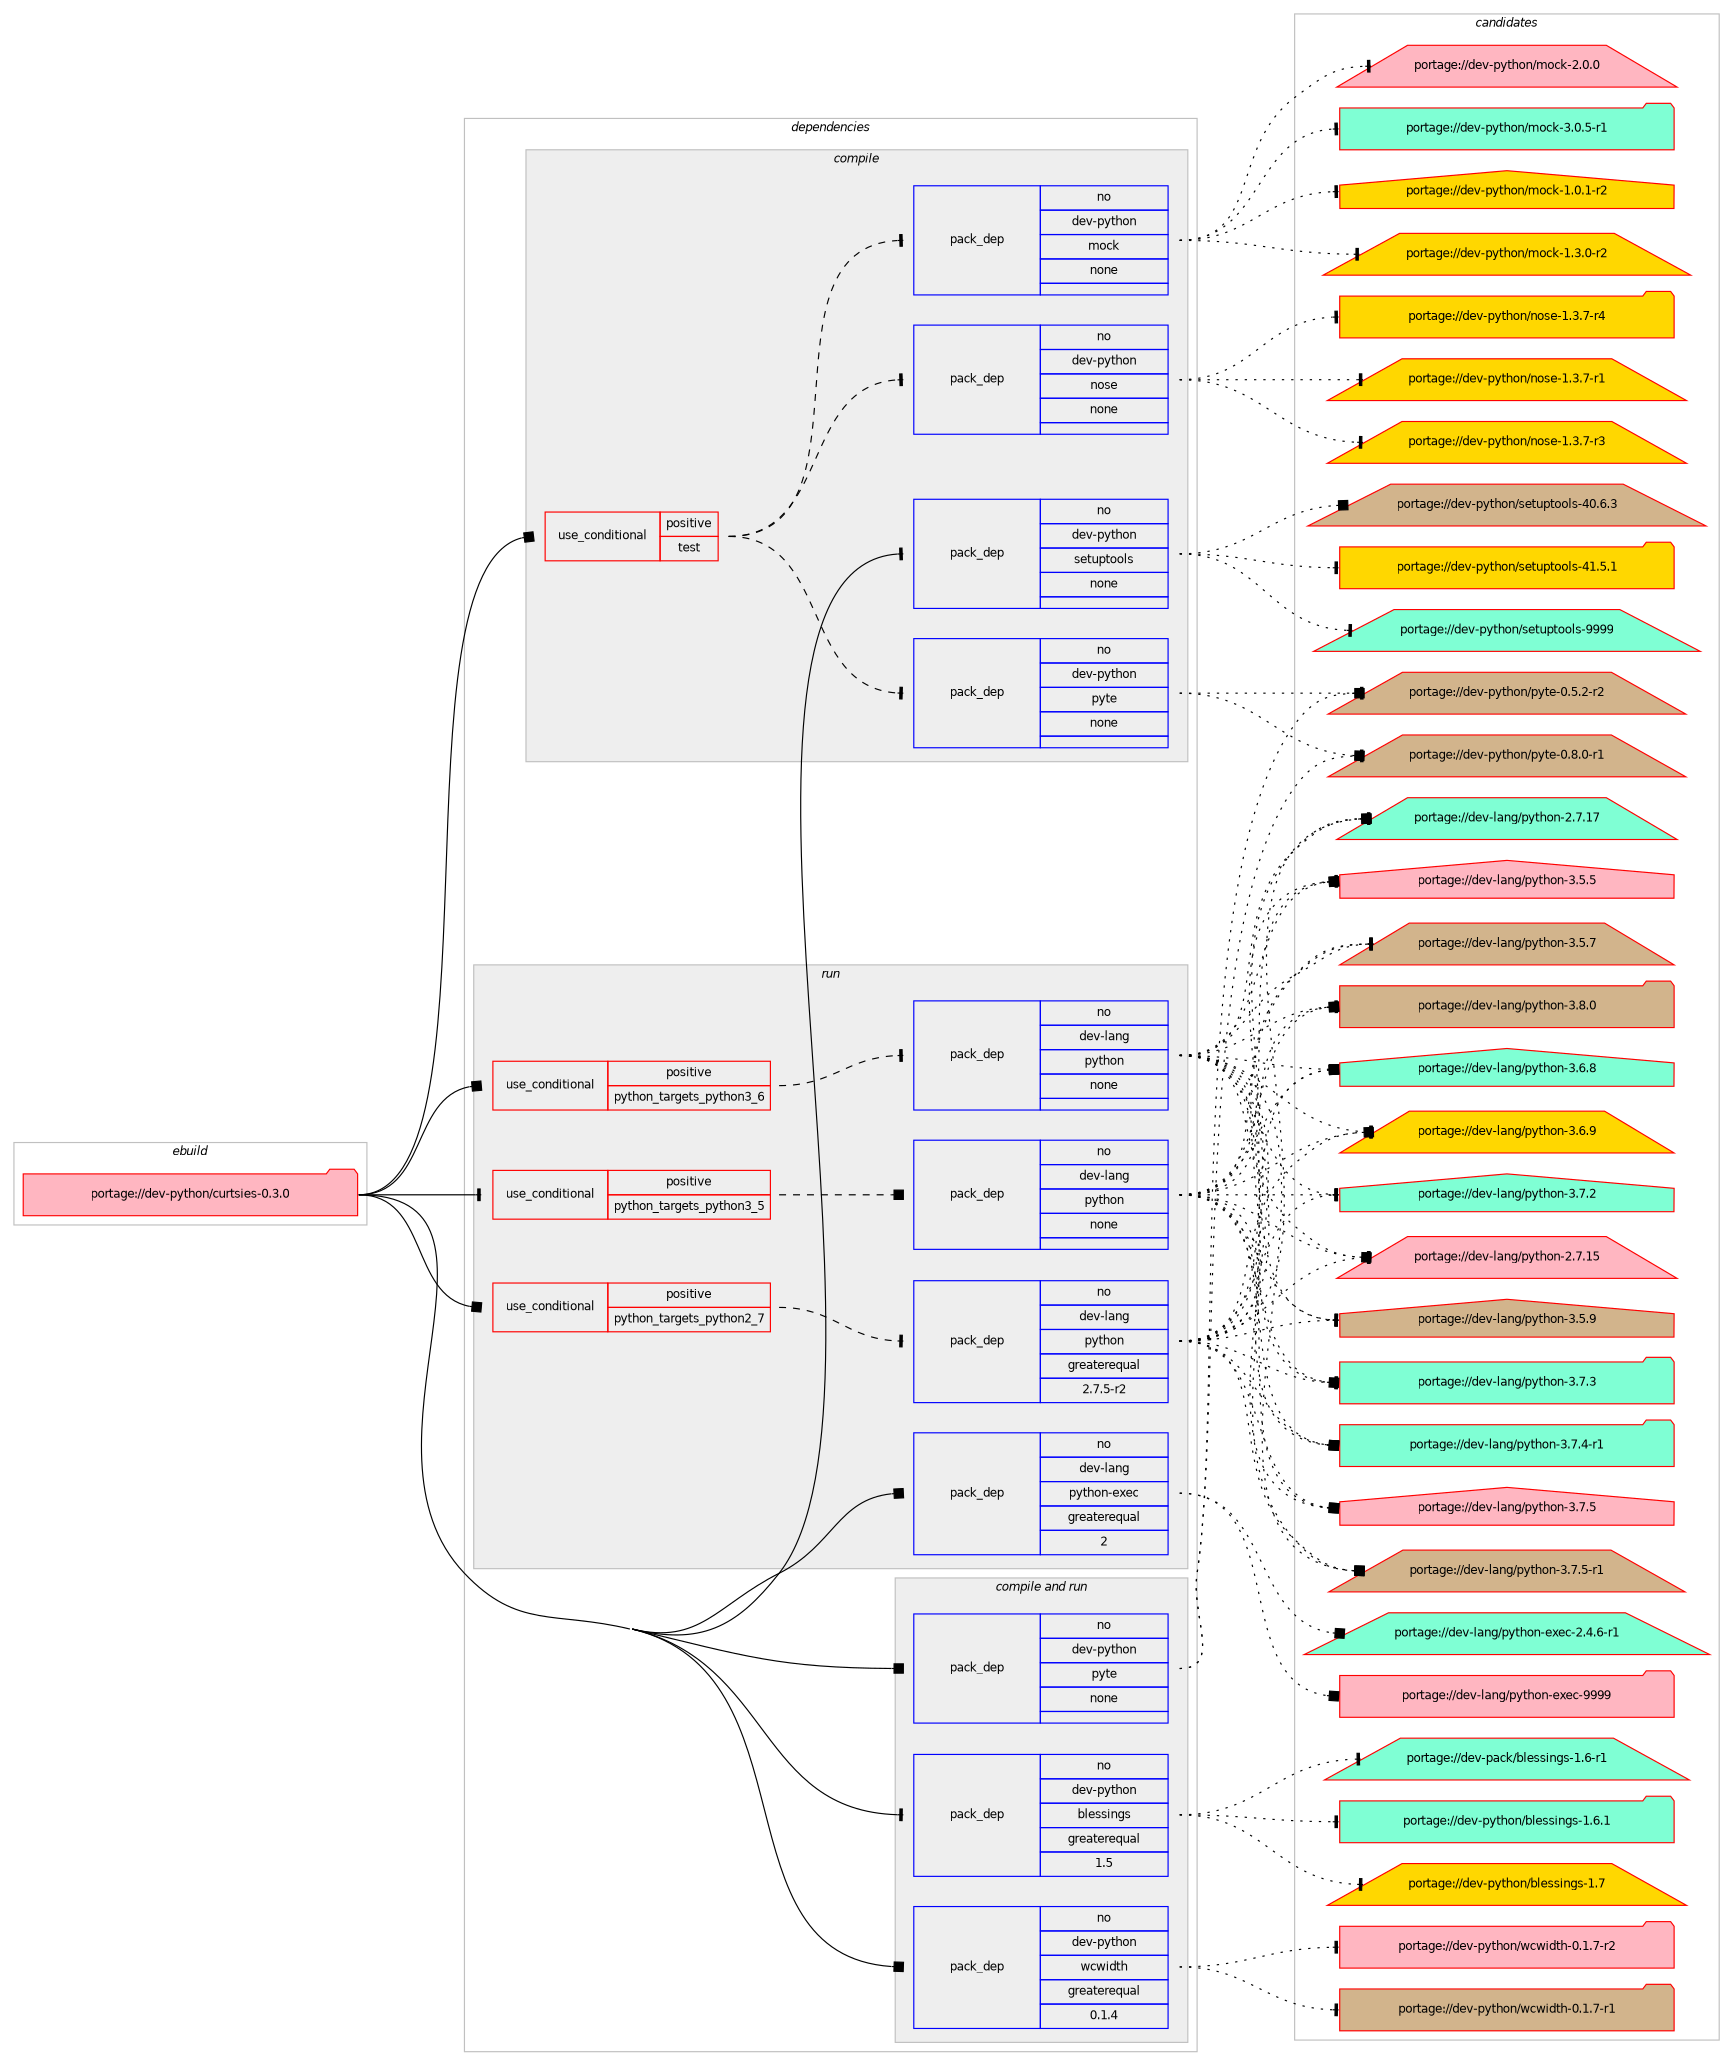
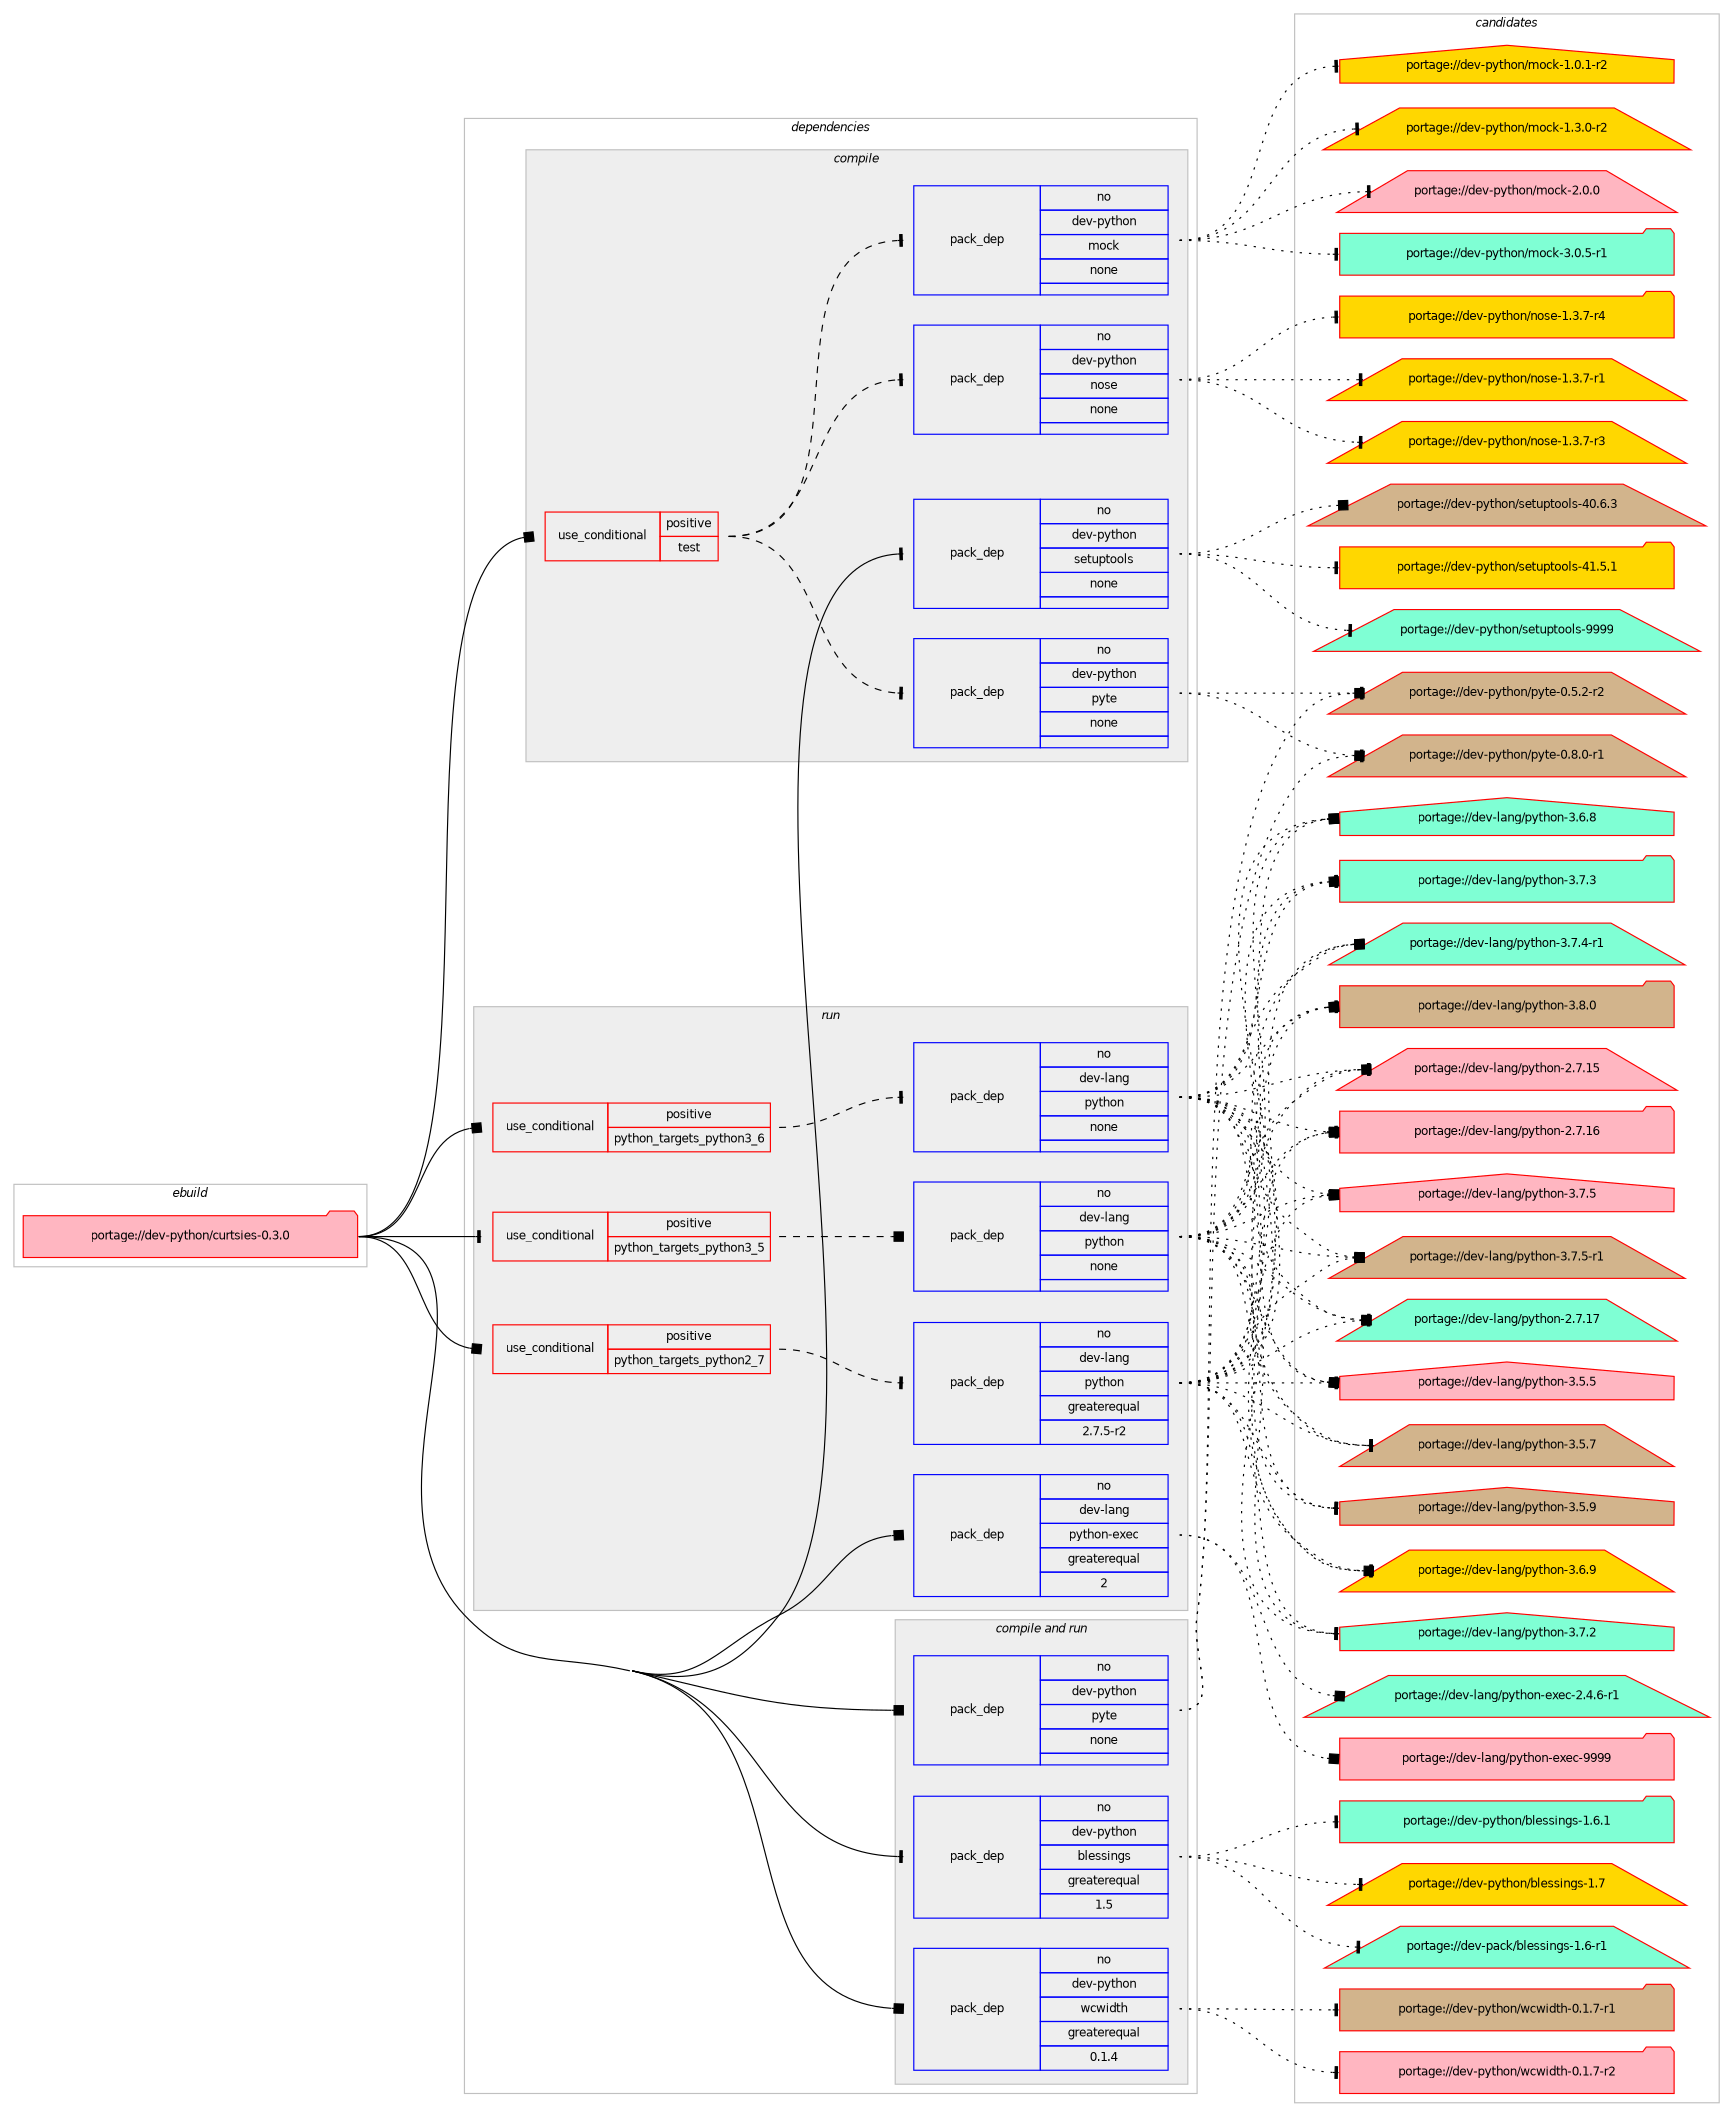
node "portage://dev-lang/python-2.7.16": added
node "portage://dev-lang/python-3.7.4-r1": shape folder -> trapezium
